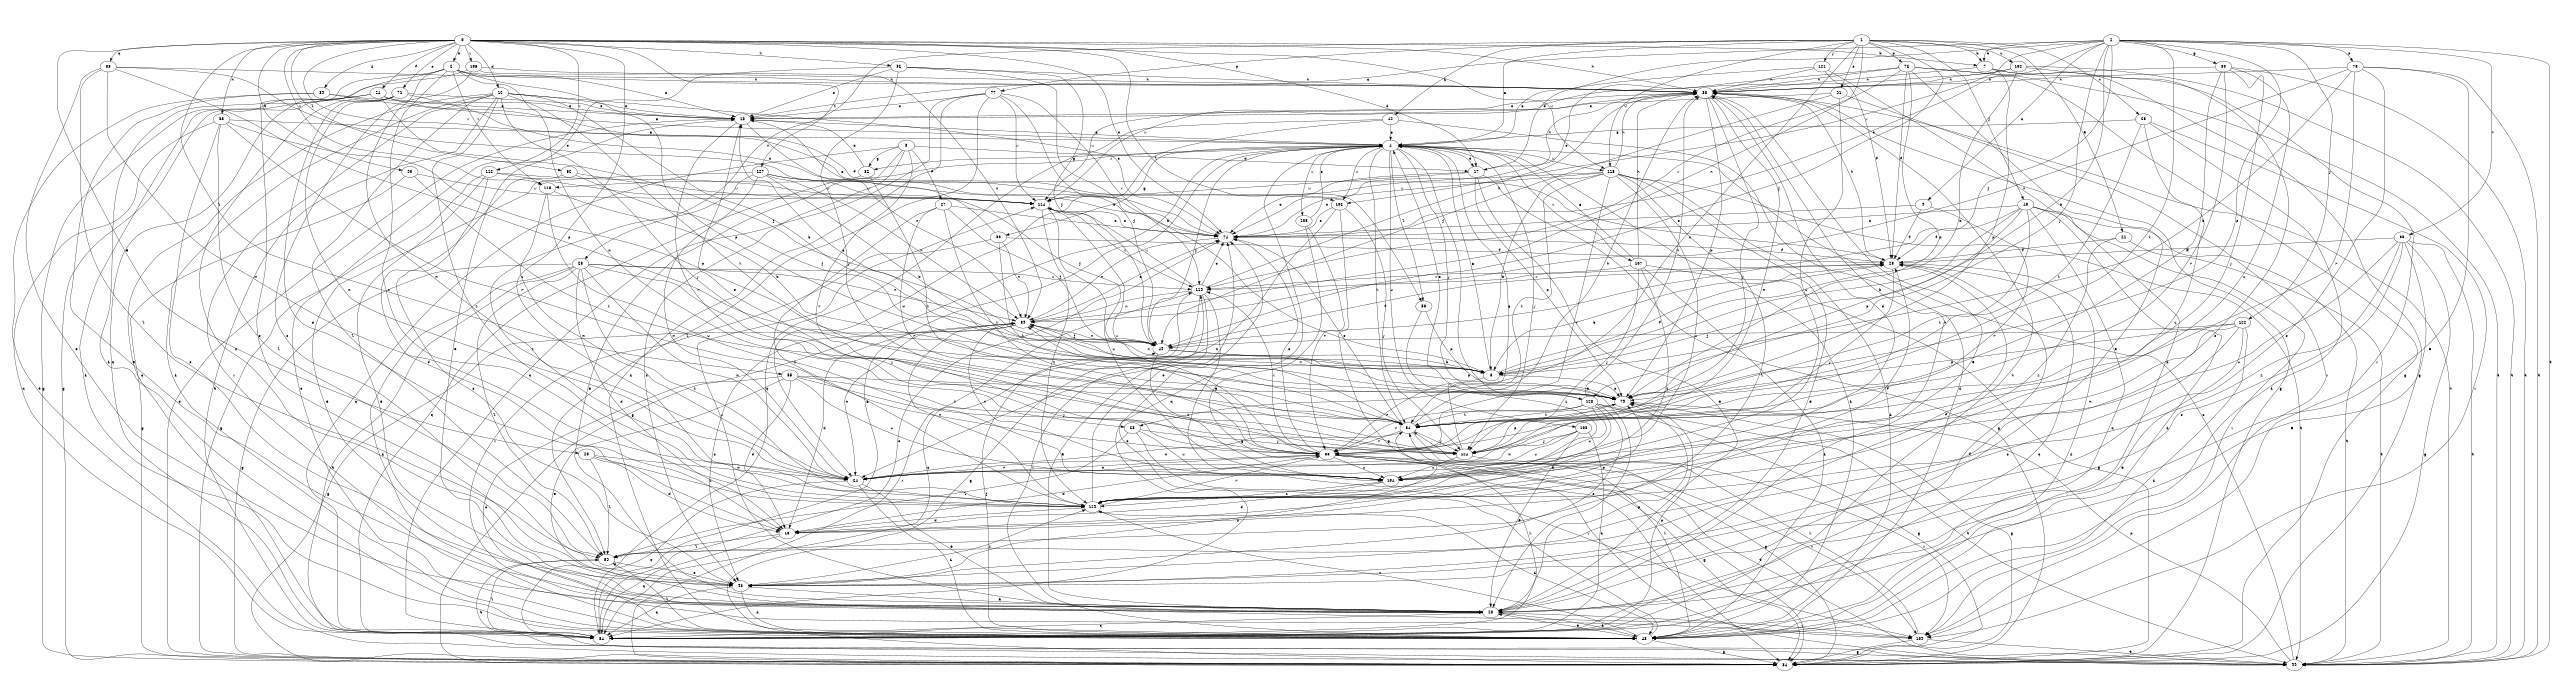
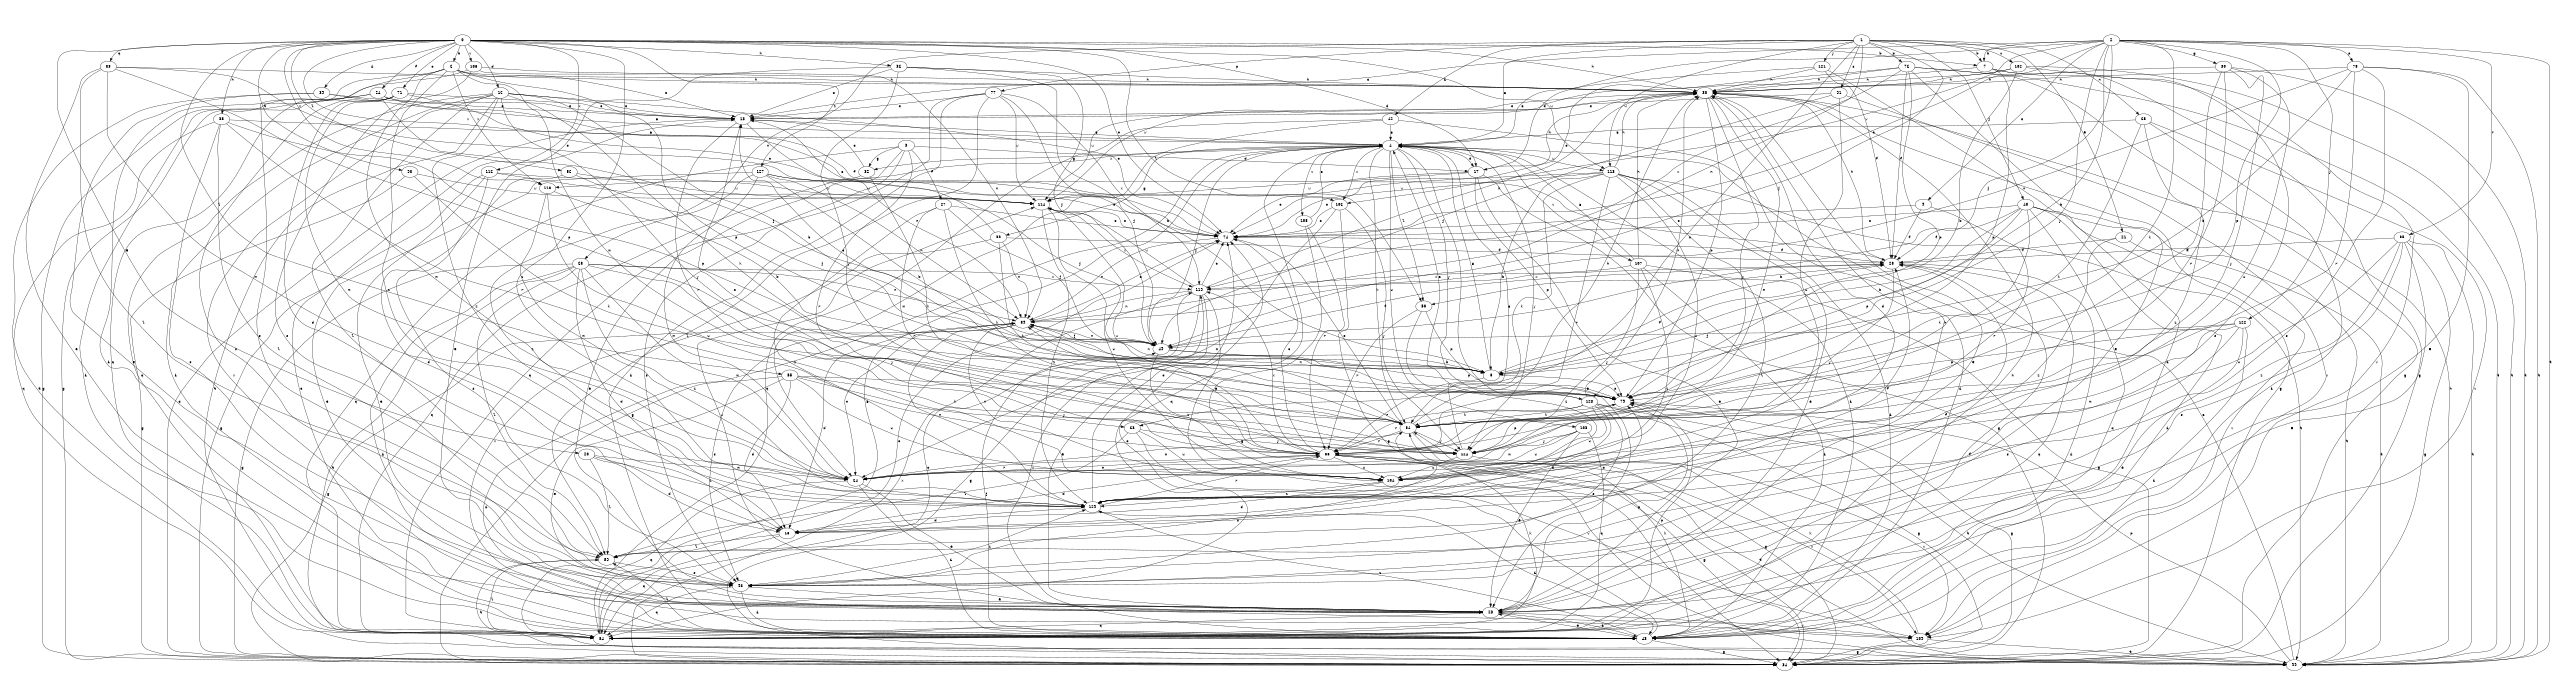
edge "28" -> "8": now "28" -> "58"
edge "58" -> "88": added, label "r"
